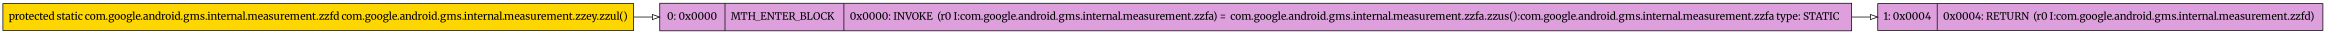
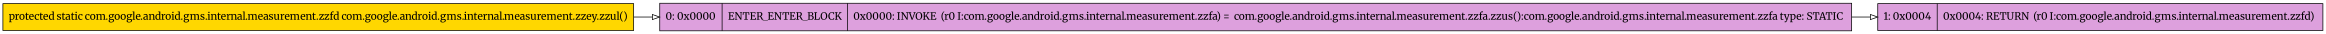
node "0: 0x0000": text "MTH_ENTER_BLOCK" -> "ENTER_ENTER_BLOCK"
